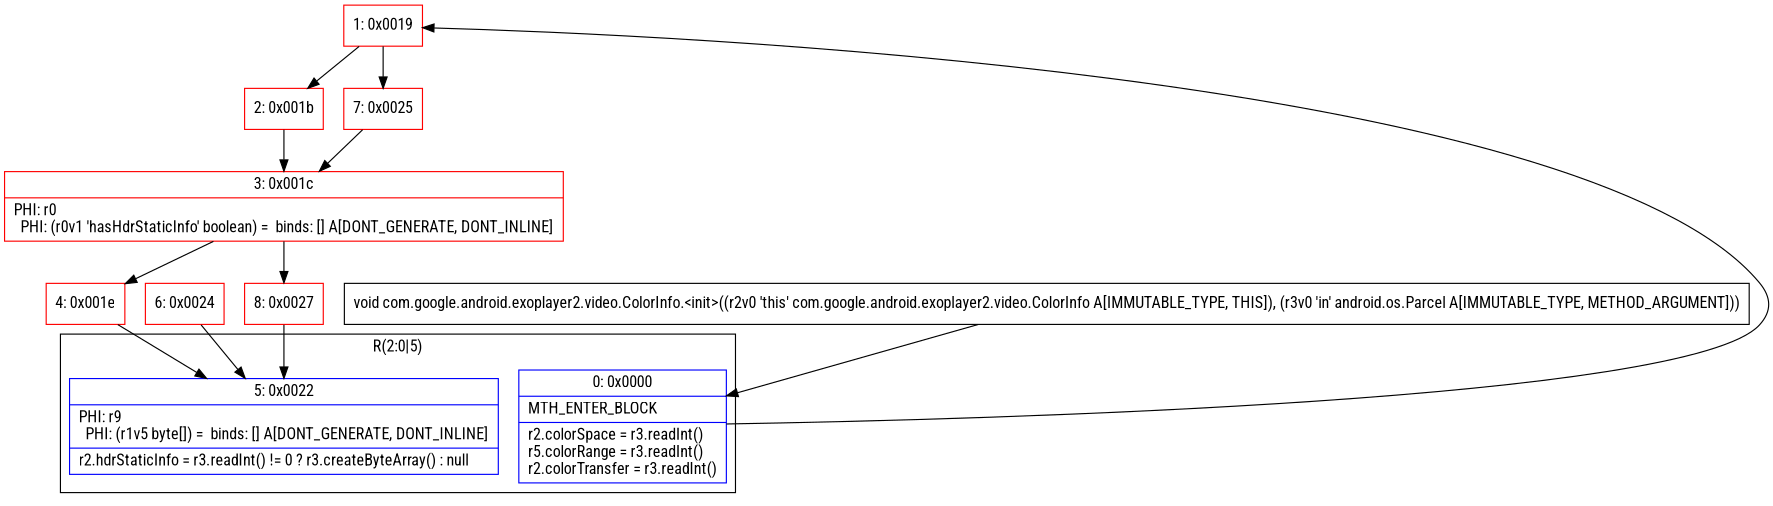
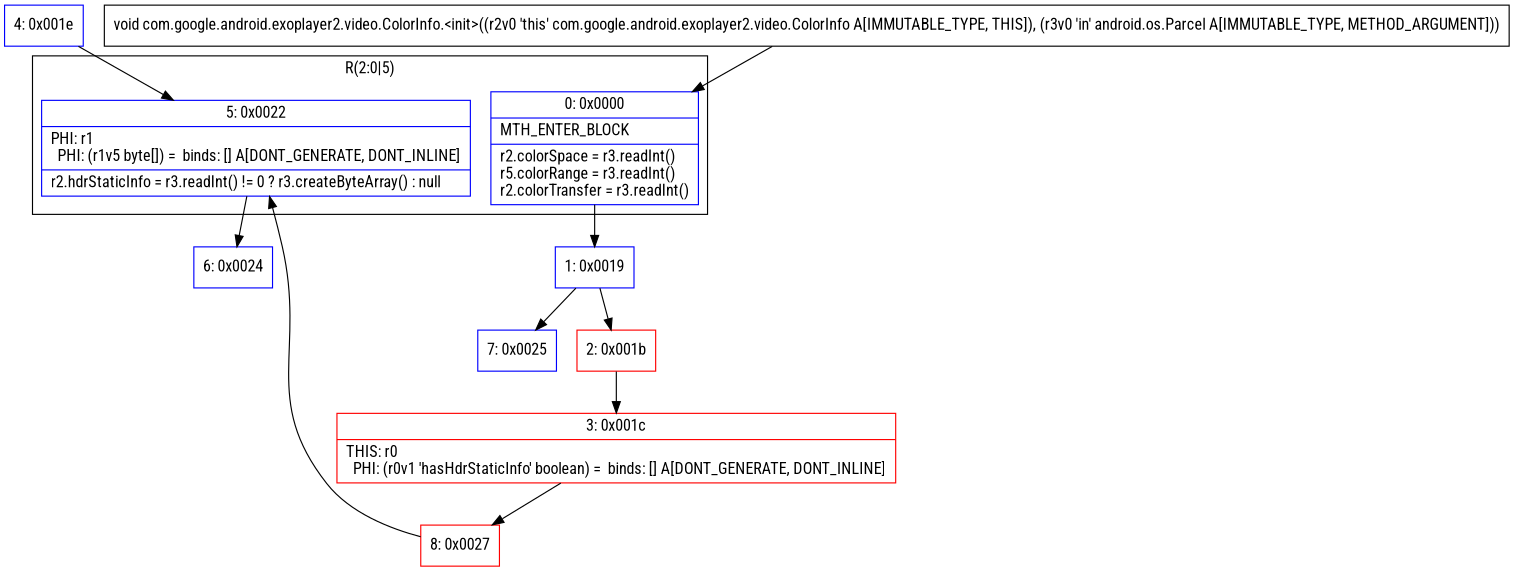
node "1: 0x0019": color red -> blue
node "7: 0x0025": color red -> blue
edge "7: 0x0025" -> "3: 0x001c": removed
node "3: 0x001c": text "PHI: r0" -> "THIS: r0"
edge "3: 0x001c" -> "4: 0x001e": removed
node "4: 0x001e": color red -> blue
node "6: 0x0024": color red -> blue
edge "6: 0x0024" -> "5: 0x0022": reversed
node "5: 0x0022": text "PHI: r9" -> "PHI: r1"
